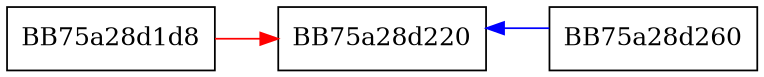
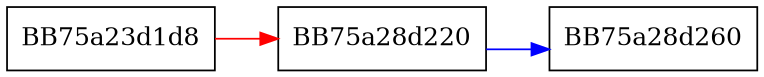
edge "BB75a28d260" -> "BB75a28d220": reversed
node "BB75a28d1d8": label "BB75a28d1d8" -> "BB75a23d1d8"
